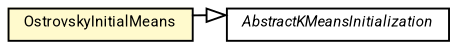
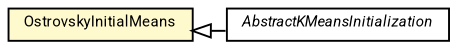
edge "OstrovskyInitialMeans" -> "AbstractKMeansInitialization": reversed
